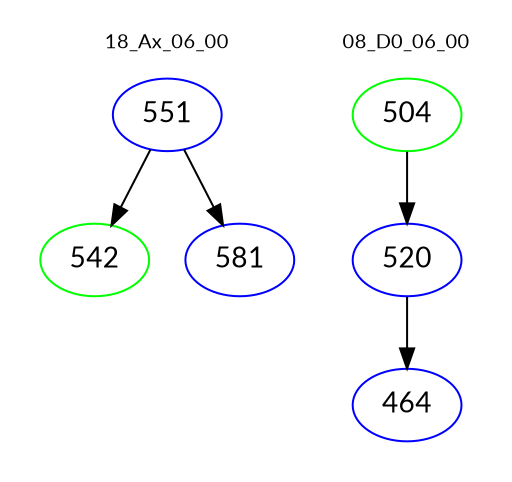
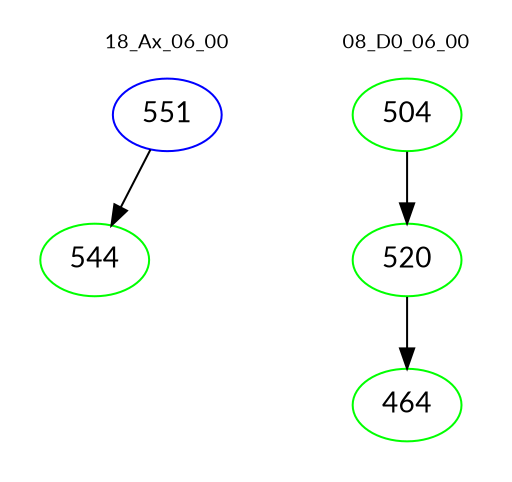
node "542": label "542" -> "544"
node "581": removed
node "520": color blue -> green
node "464": color blue -> green
